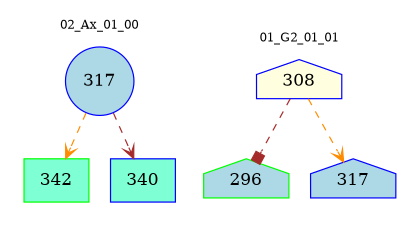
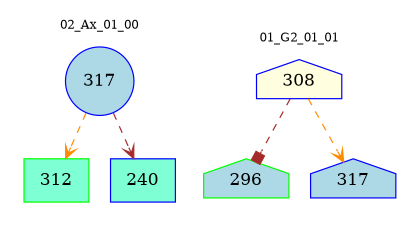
node "342": label "342" -> "312"
node "340": label "340" -> "240"
